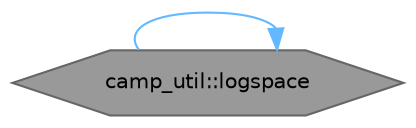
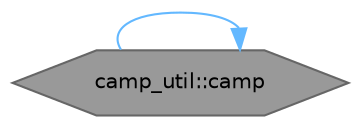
node "camp_util::logspace": label "camp_util::logspace" -> "camp_util::camp"
